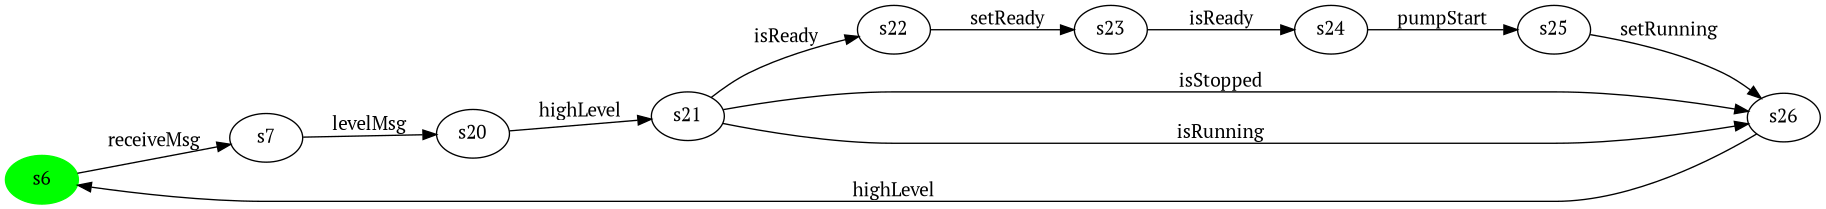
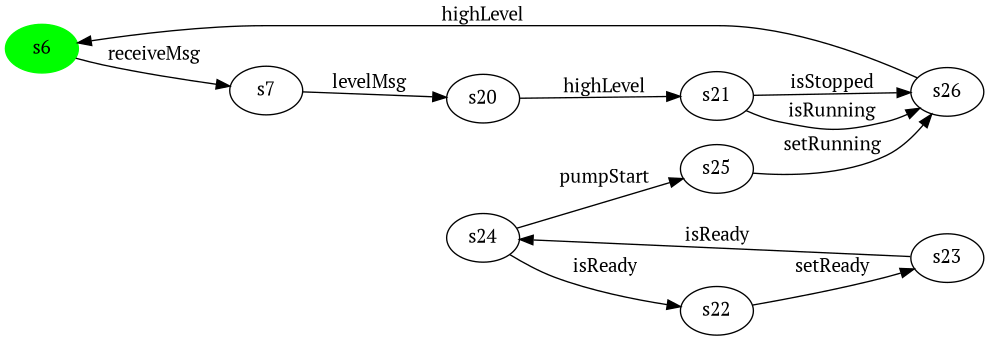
edge "s21" -> "s22": now "s24" -> "s22"
